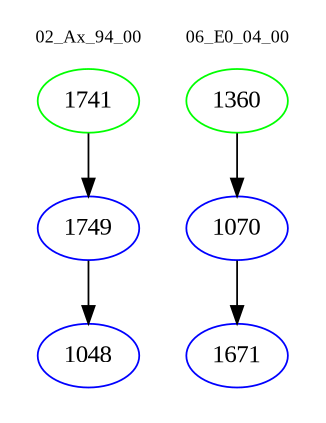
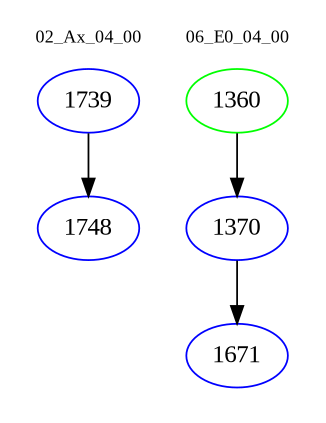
cluster "02_Ax_94_00": label "02_Ax_94_00" -> "02_Ax_04_00"
node "1741": removed
node "1749": label "1749" -> "1739"
node "1070": label "1070" -> "1370"
node "1048": label "1048" -> "1748"
